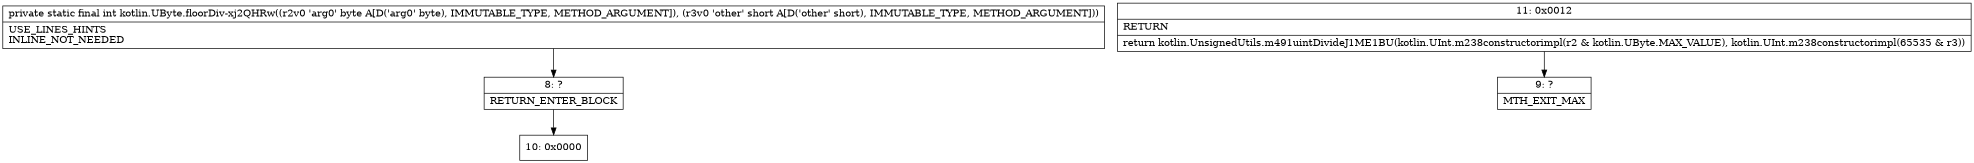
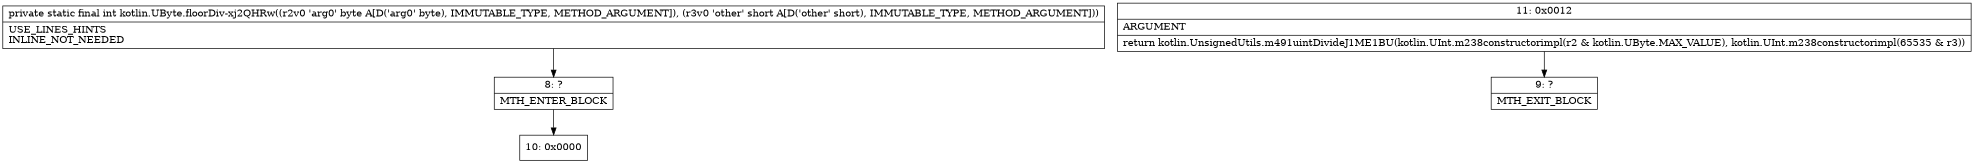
node "11: 0x0012": text "RETURN" -> "ARGUMENT"
node "8: ?": text "RETURN_ENTER_BLOCK" -> "MTH_ENTER_BLOCK"
node "9: ?": text "MTH_EXIT_MAX" -> "MTH_EXIT_BLOCK"
